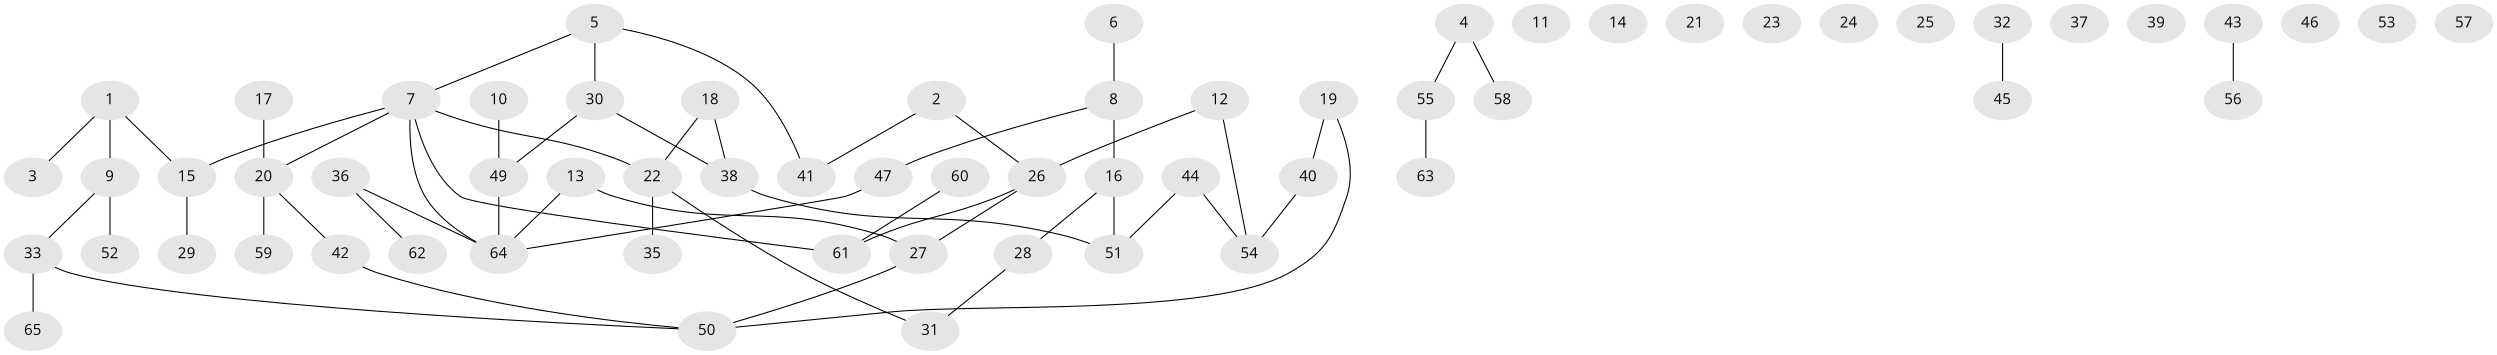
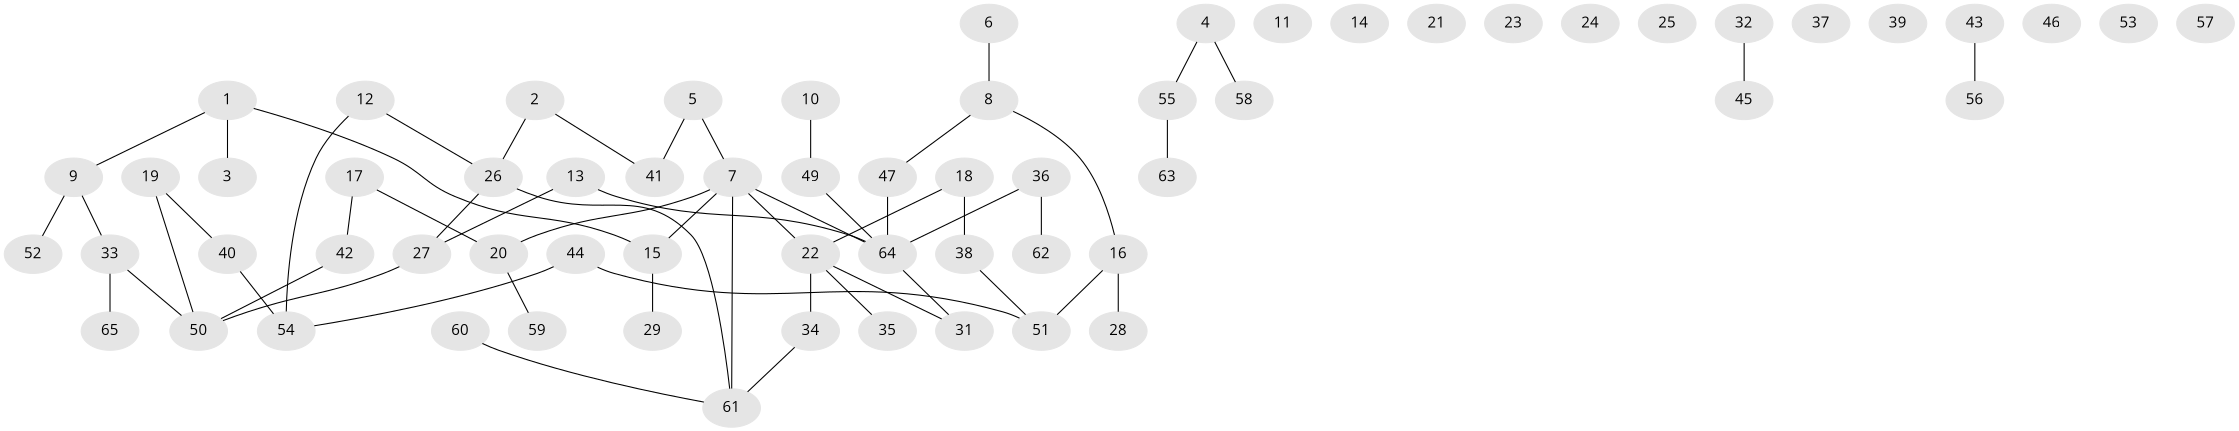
node "30": removed
edge "20" -- "42": now "17" -- "42"
edge "28" -- "31": now "64" -- "31"
node "34": added
